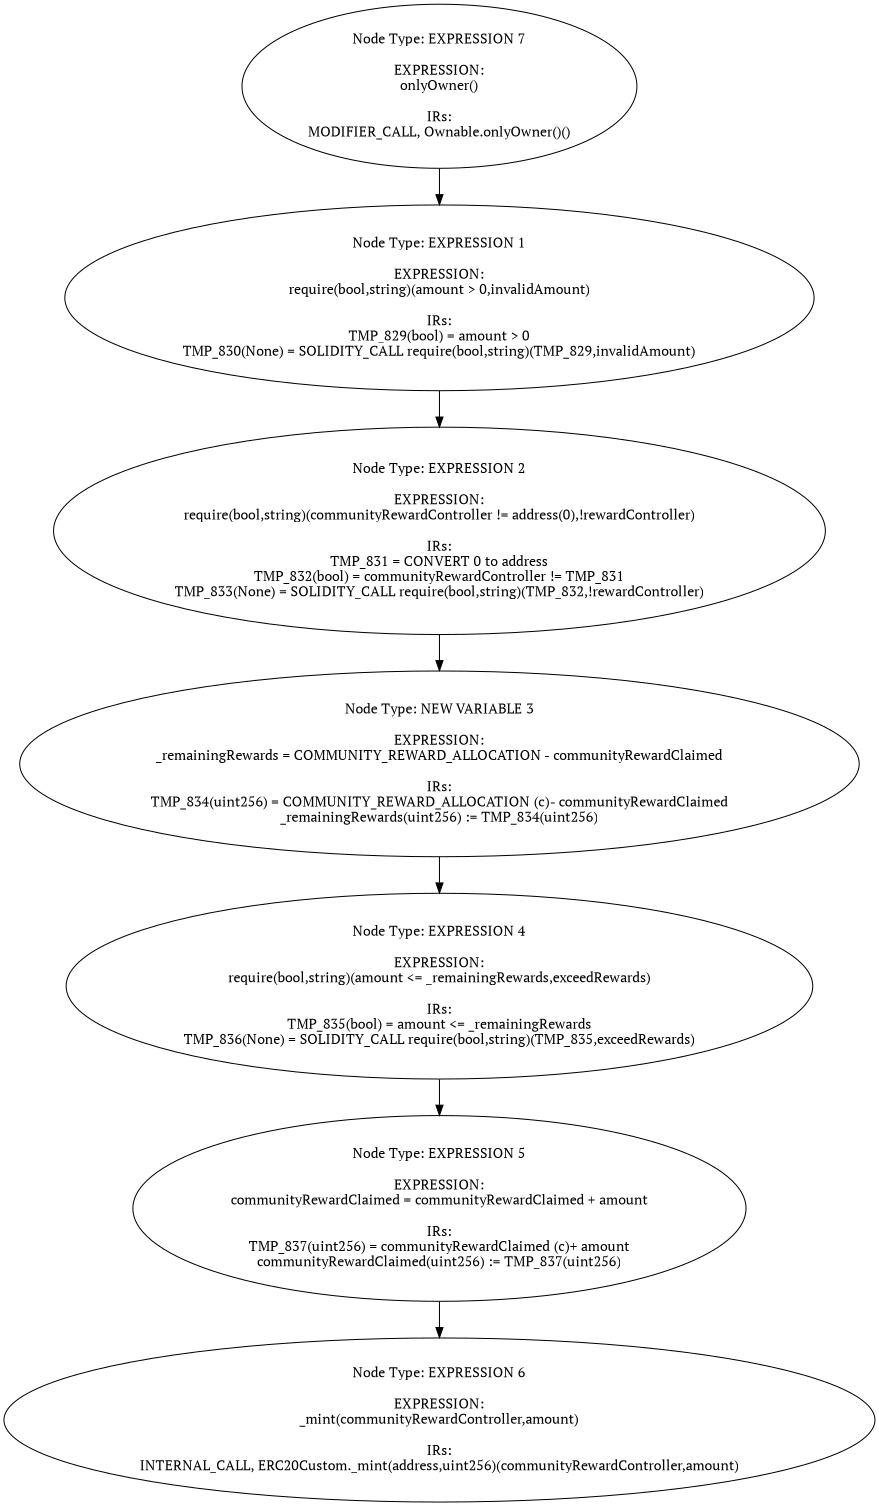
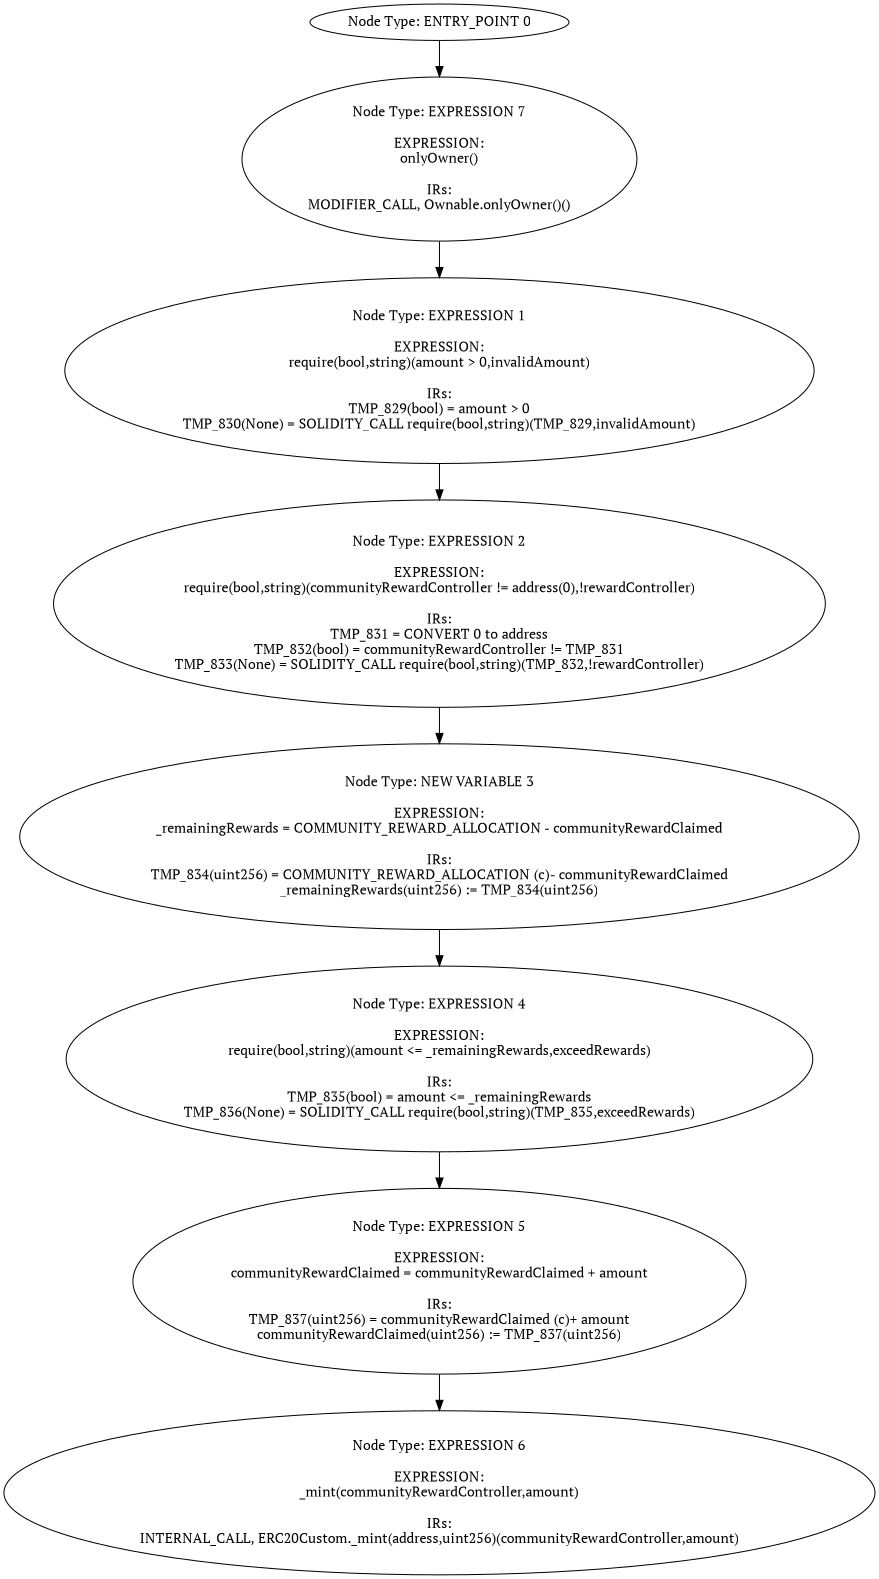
node "Node Type: ENTRY_POINT 0": added
